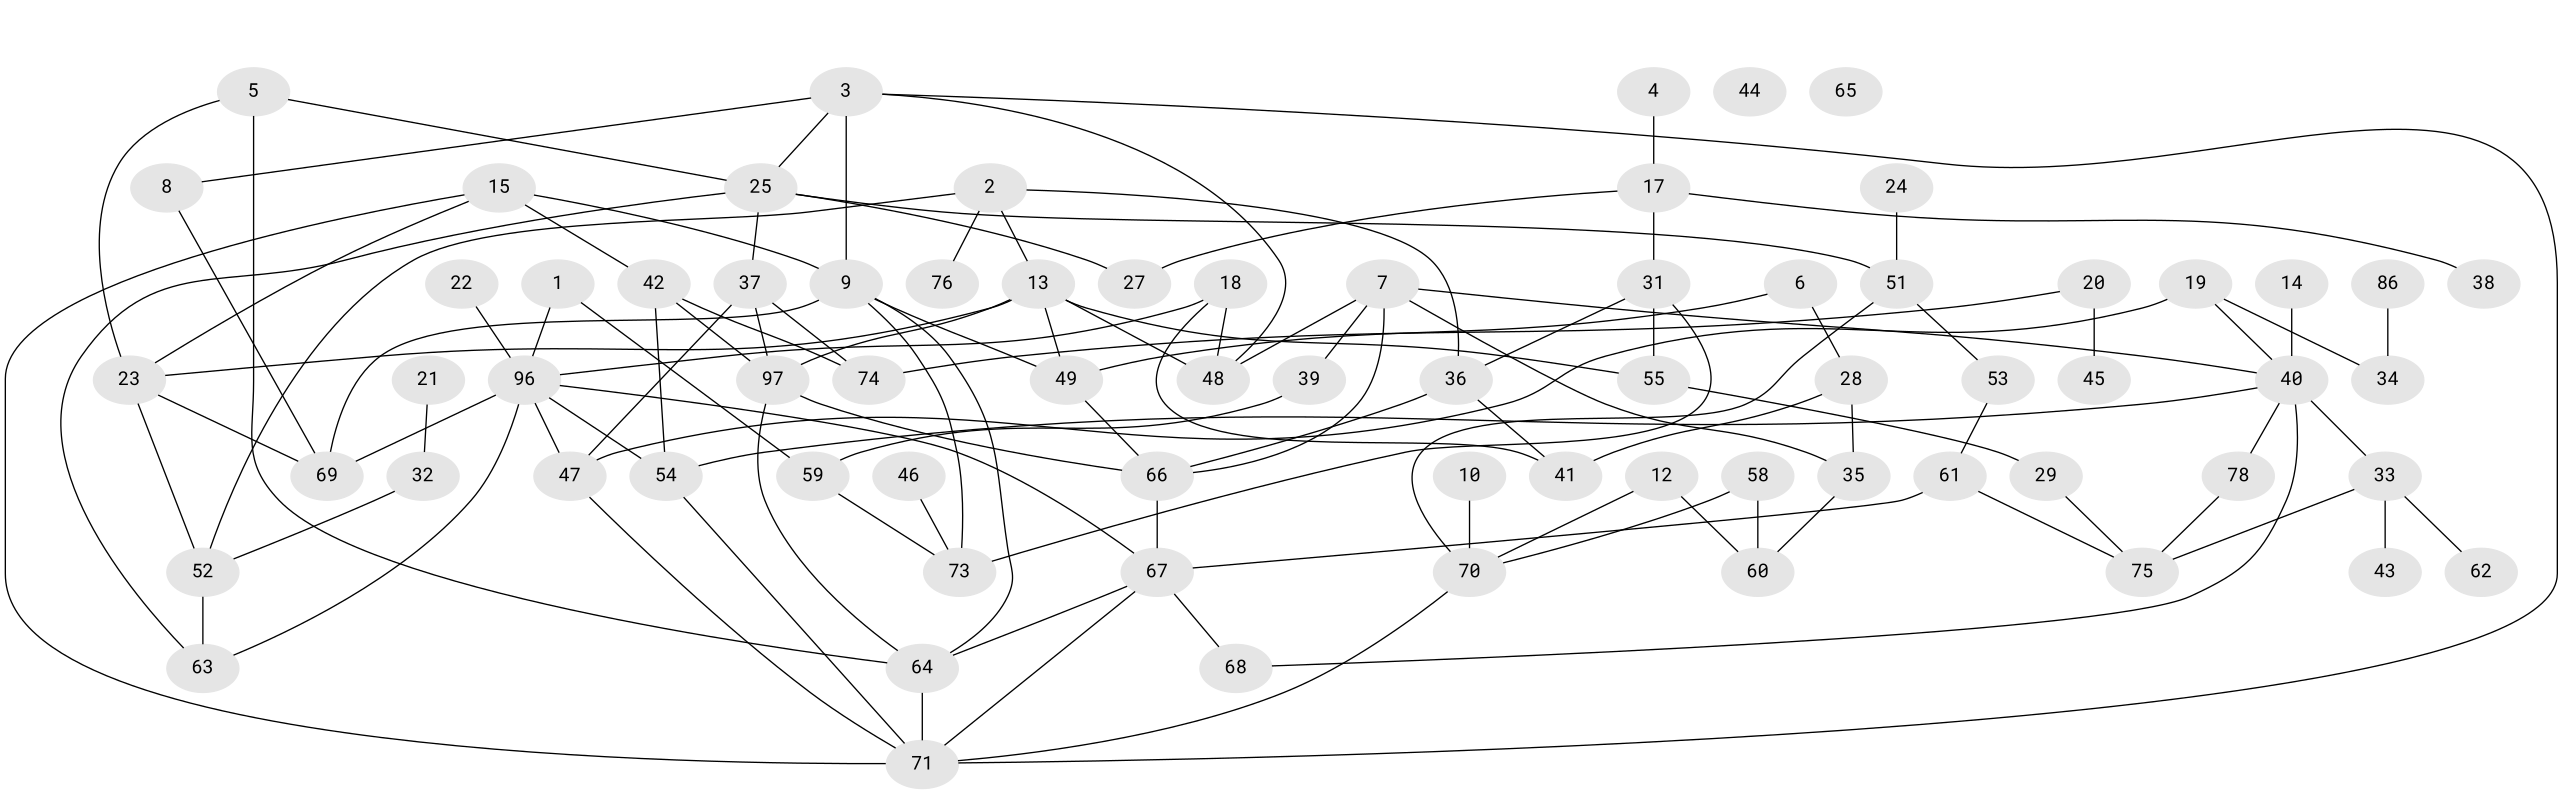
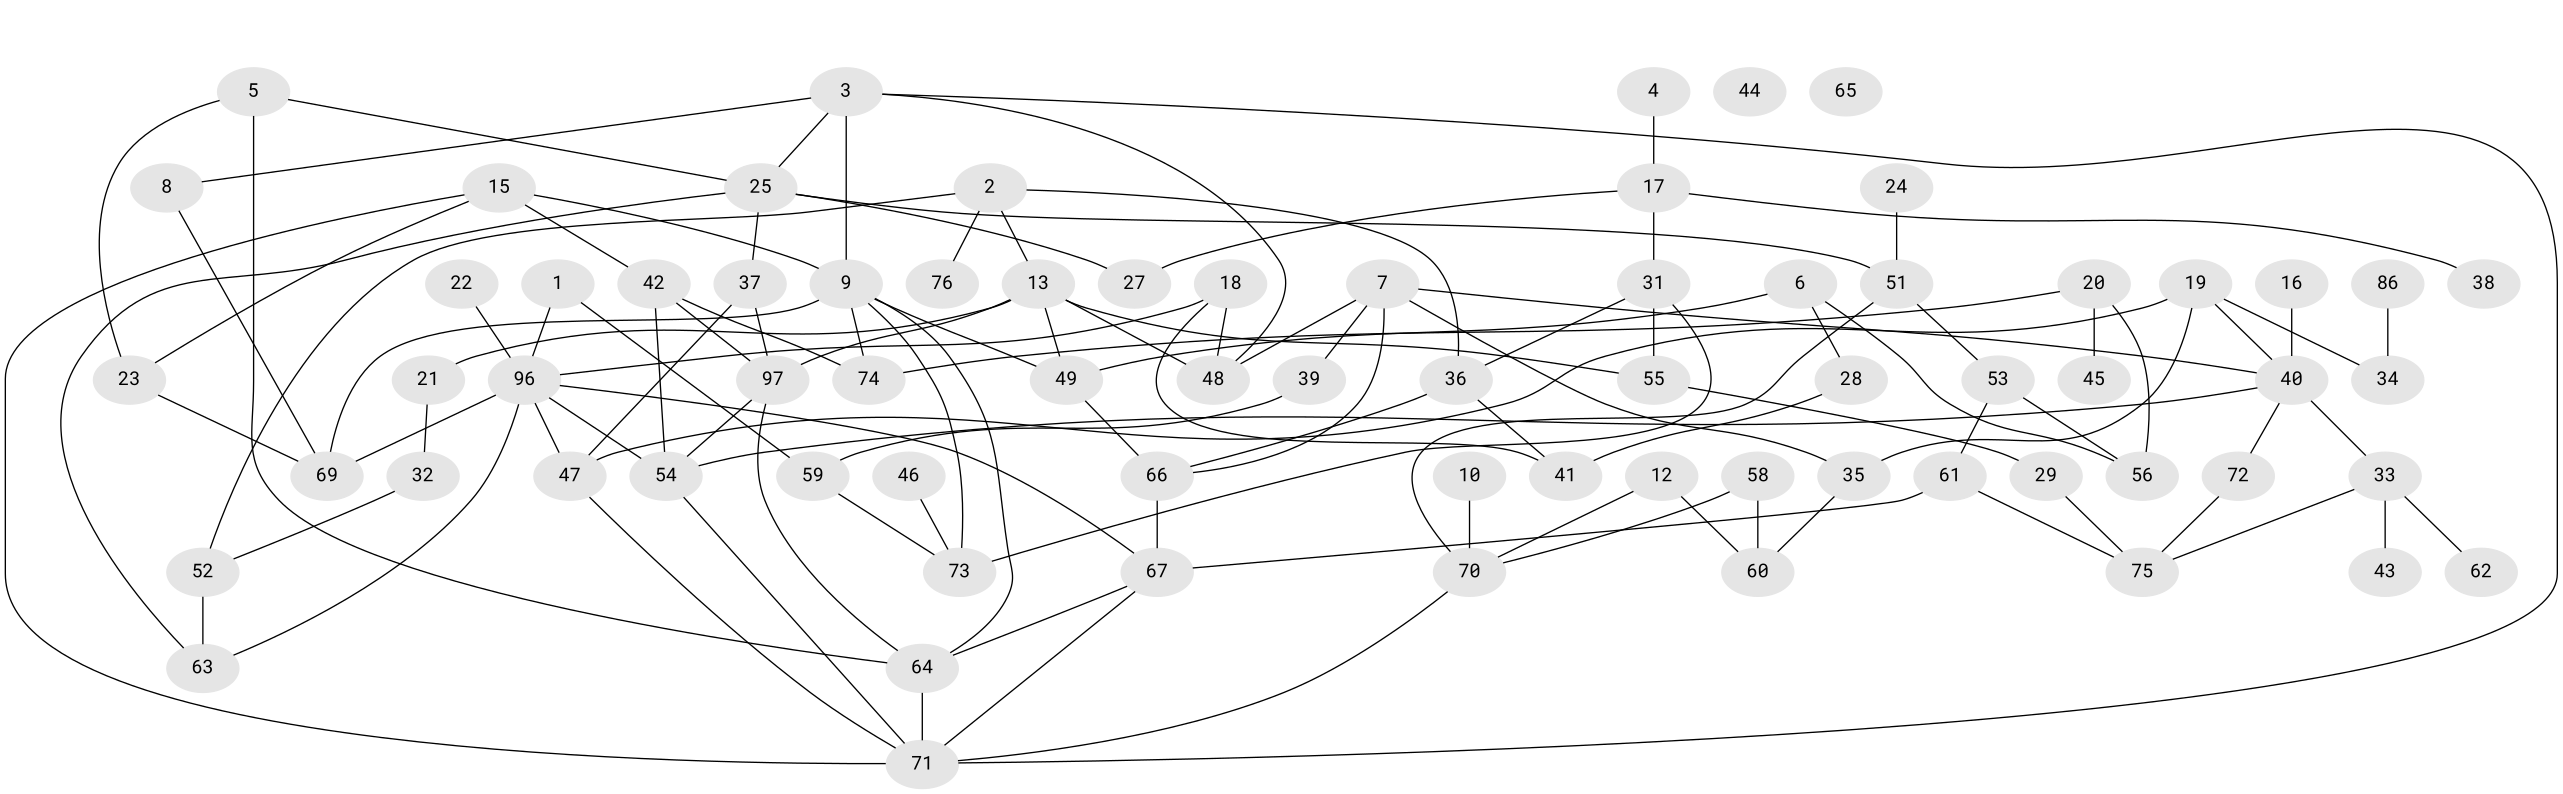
node "14": label "14" -> "16"
edge "37" -- "74": now "9" -- "74"
edge "13" -- "23": now "13" -- "21"
edge "28" -- "35": now "19" -- "35"
edge "97" -- "66": now "97" -- "54"
edge "23" -- "52": removed
node "56": added
node "78": label "78" -> "72"
node "68": removed
